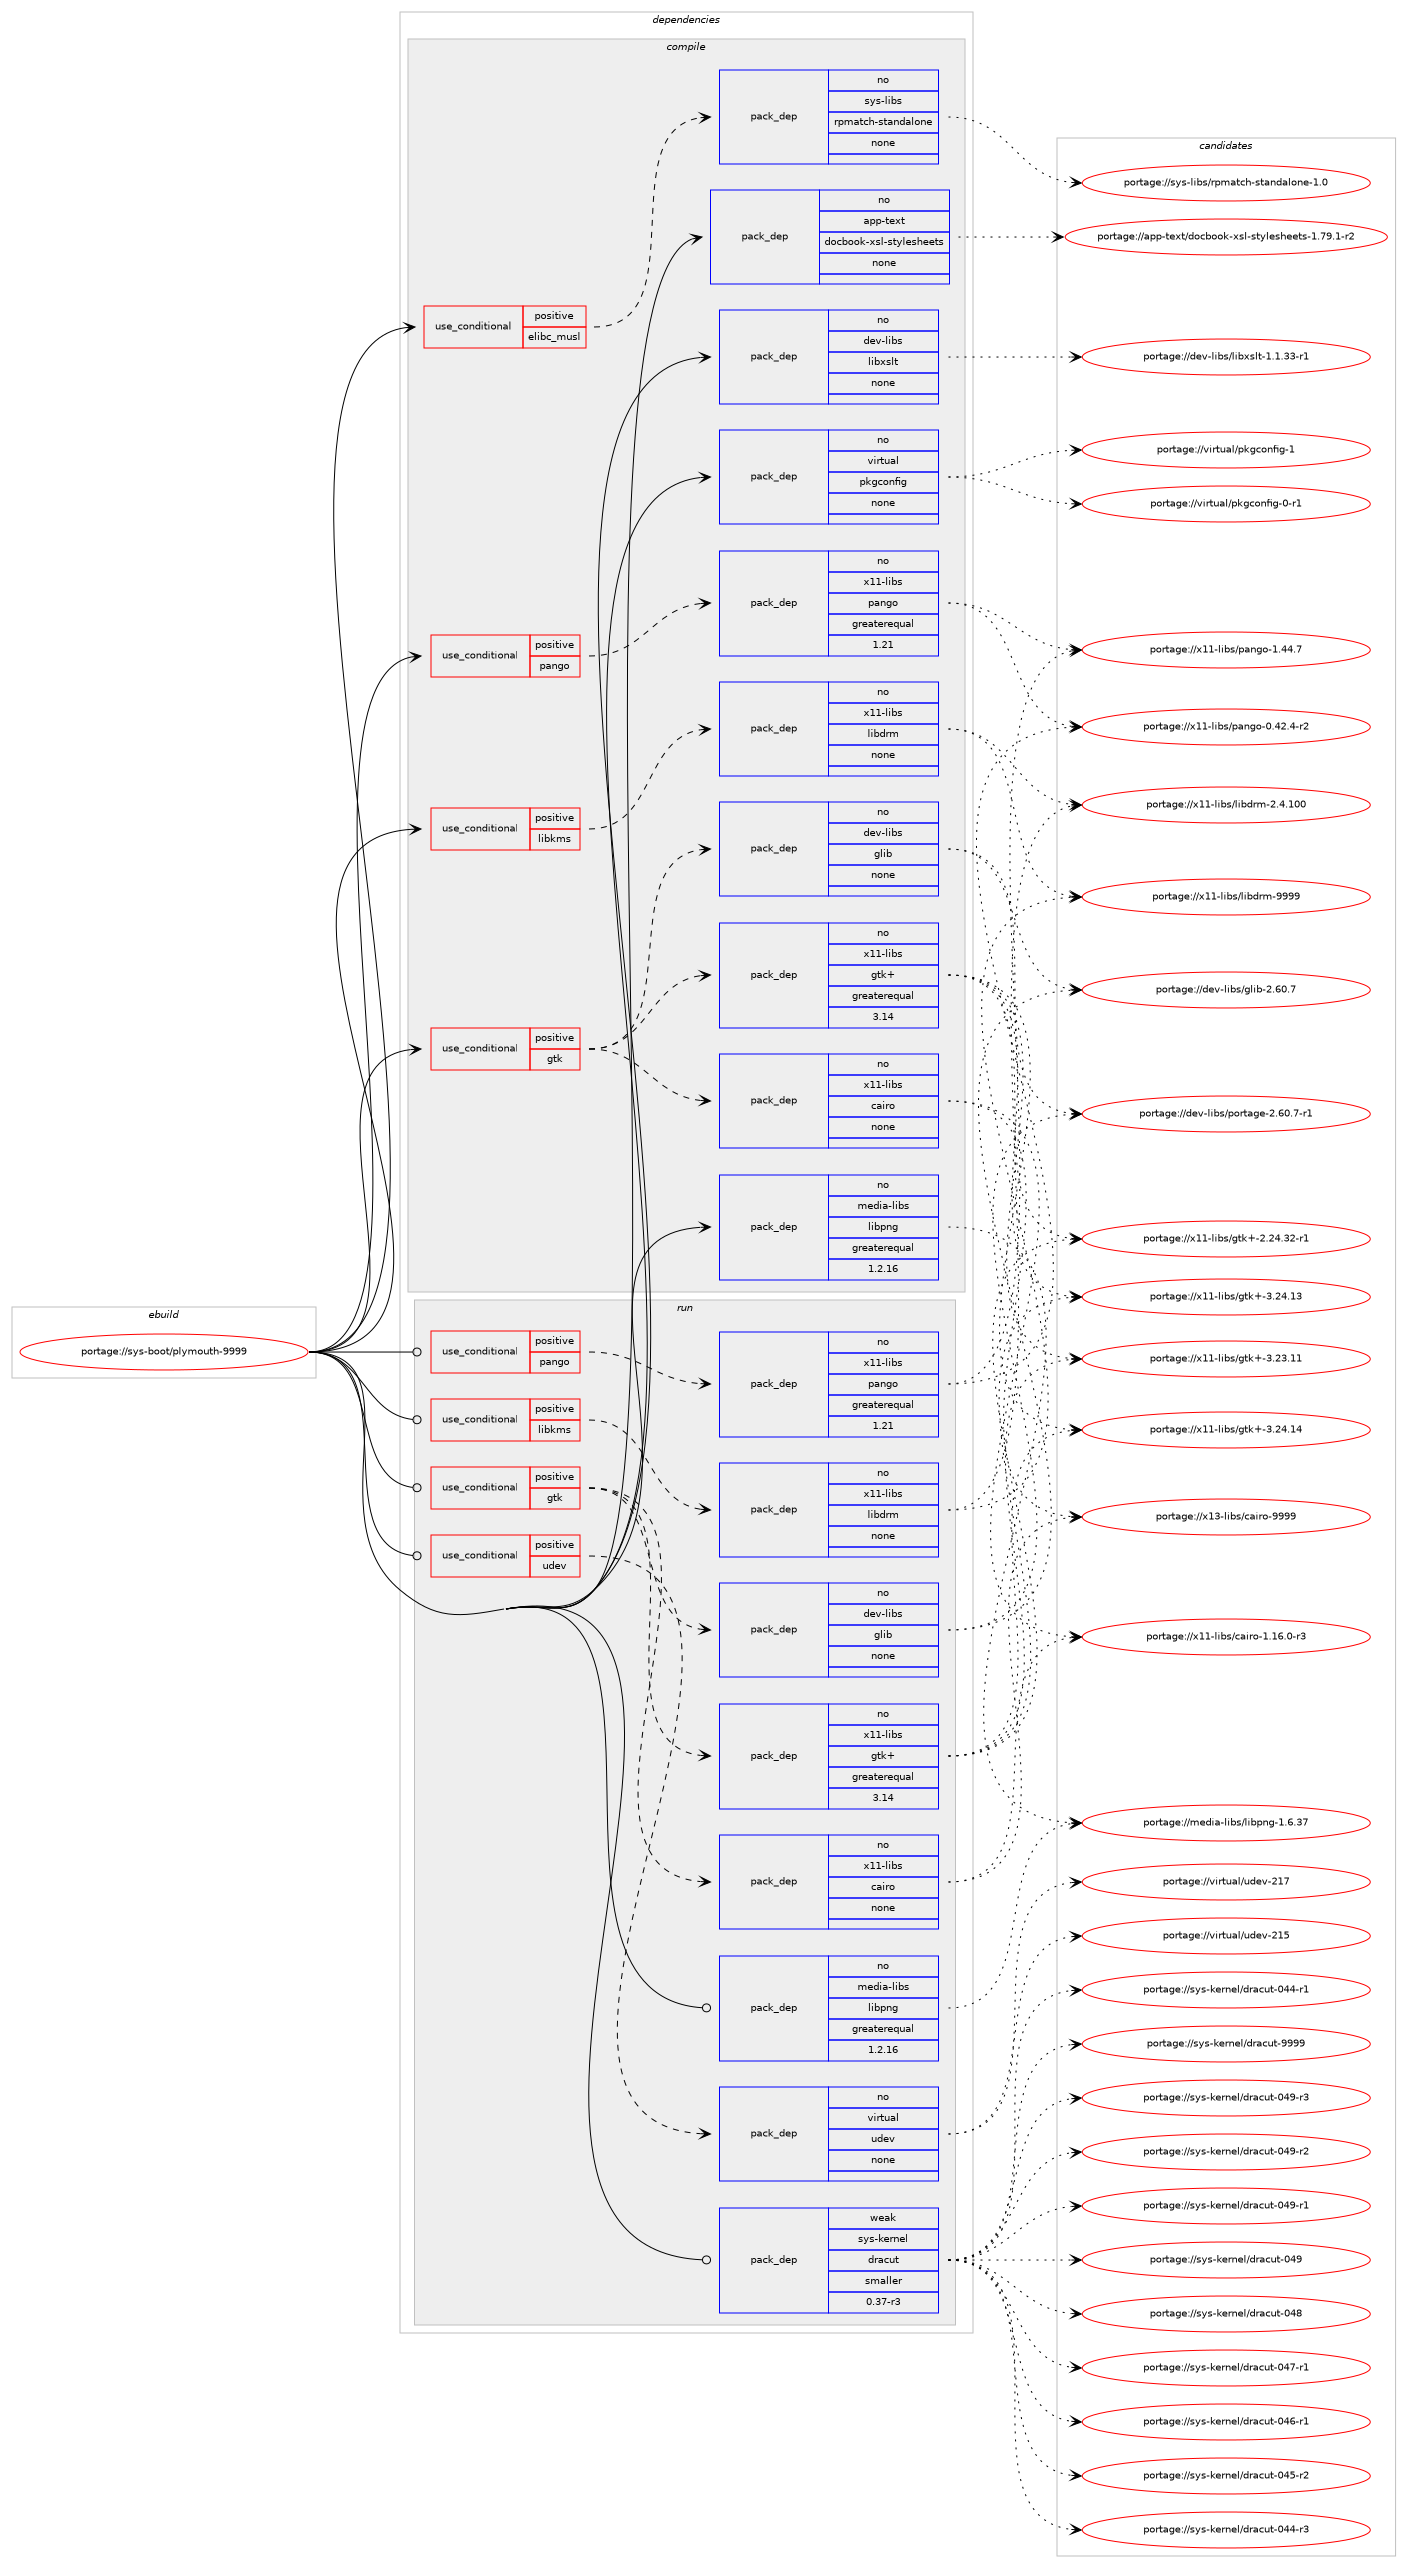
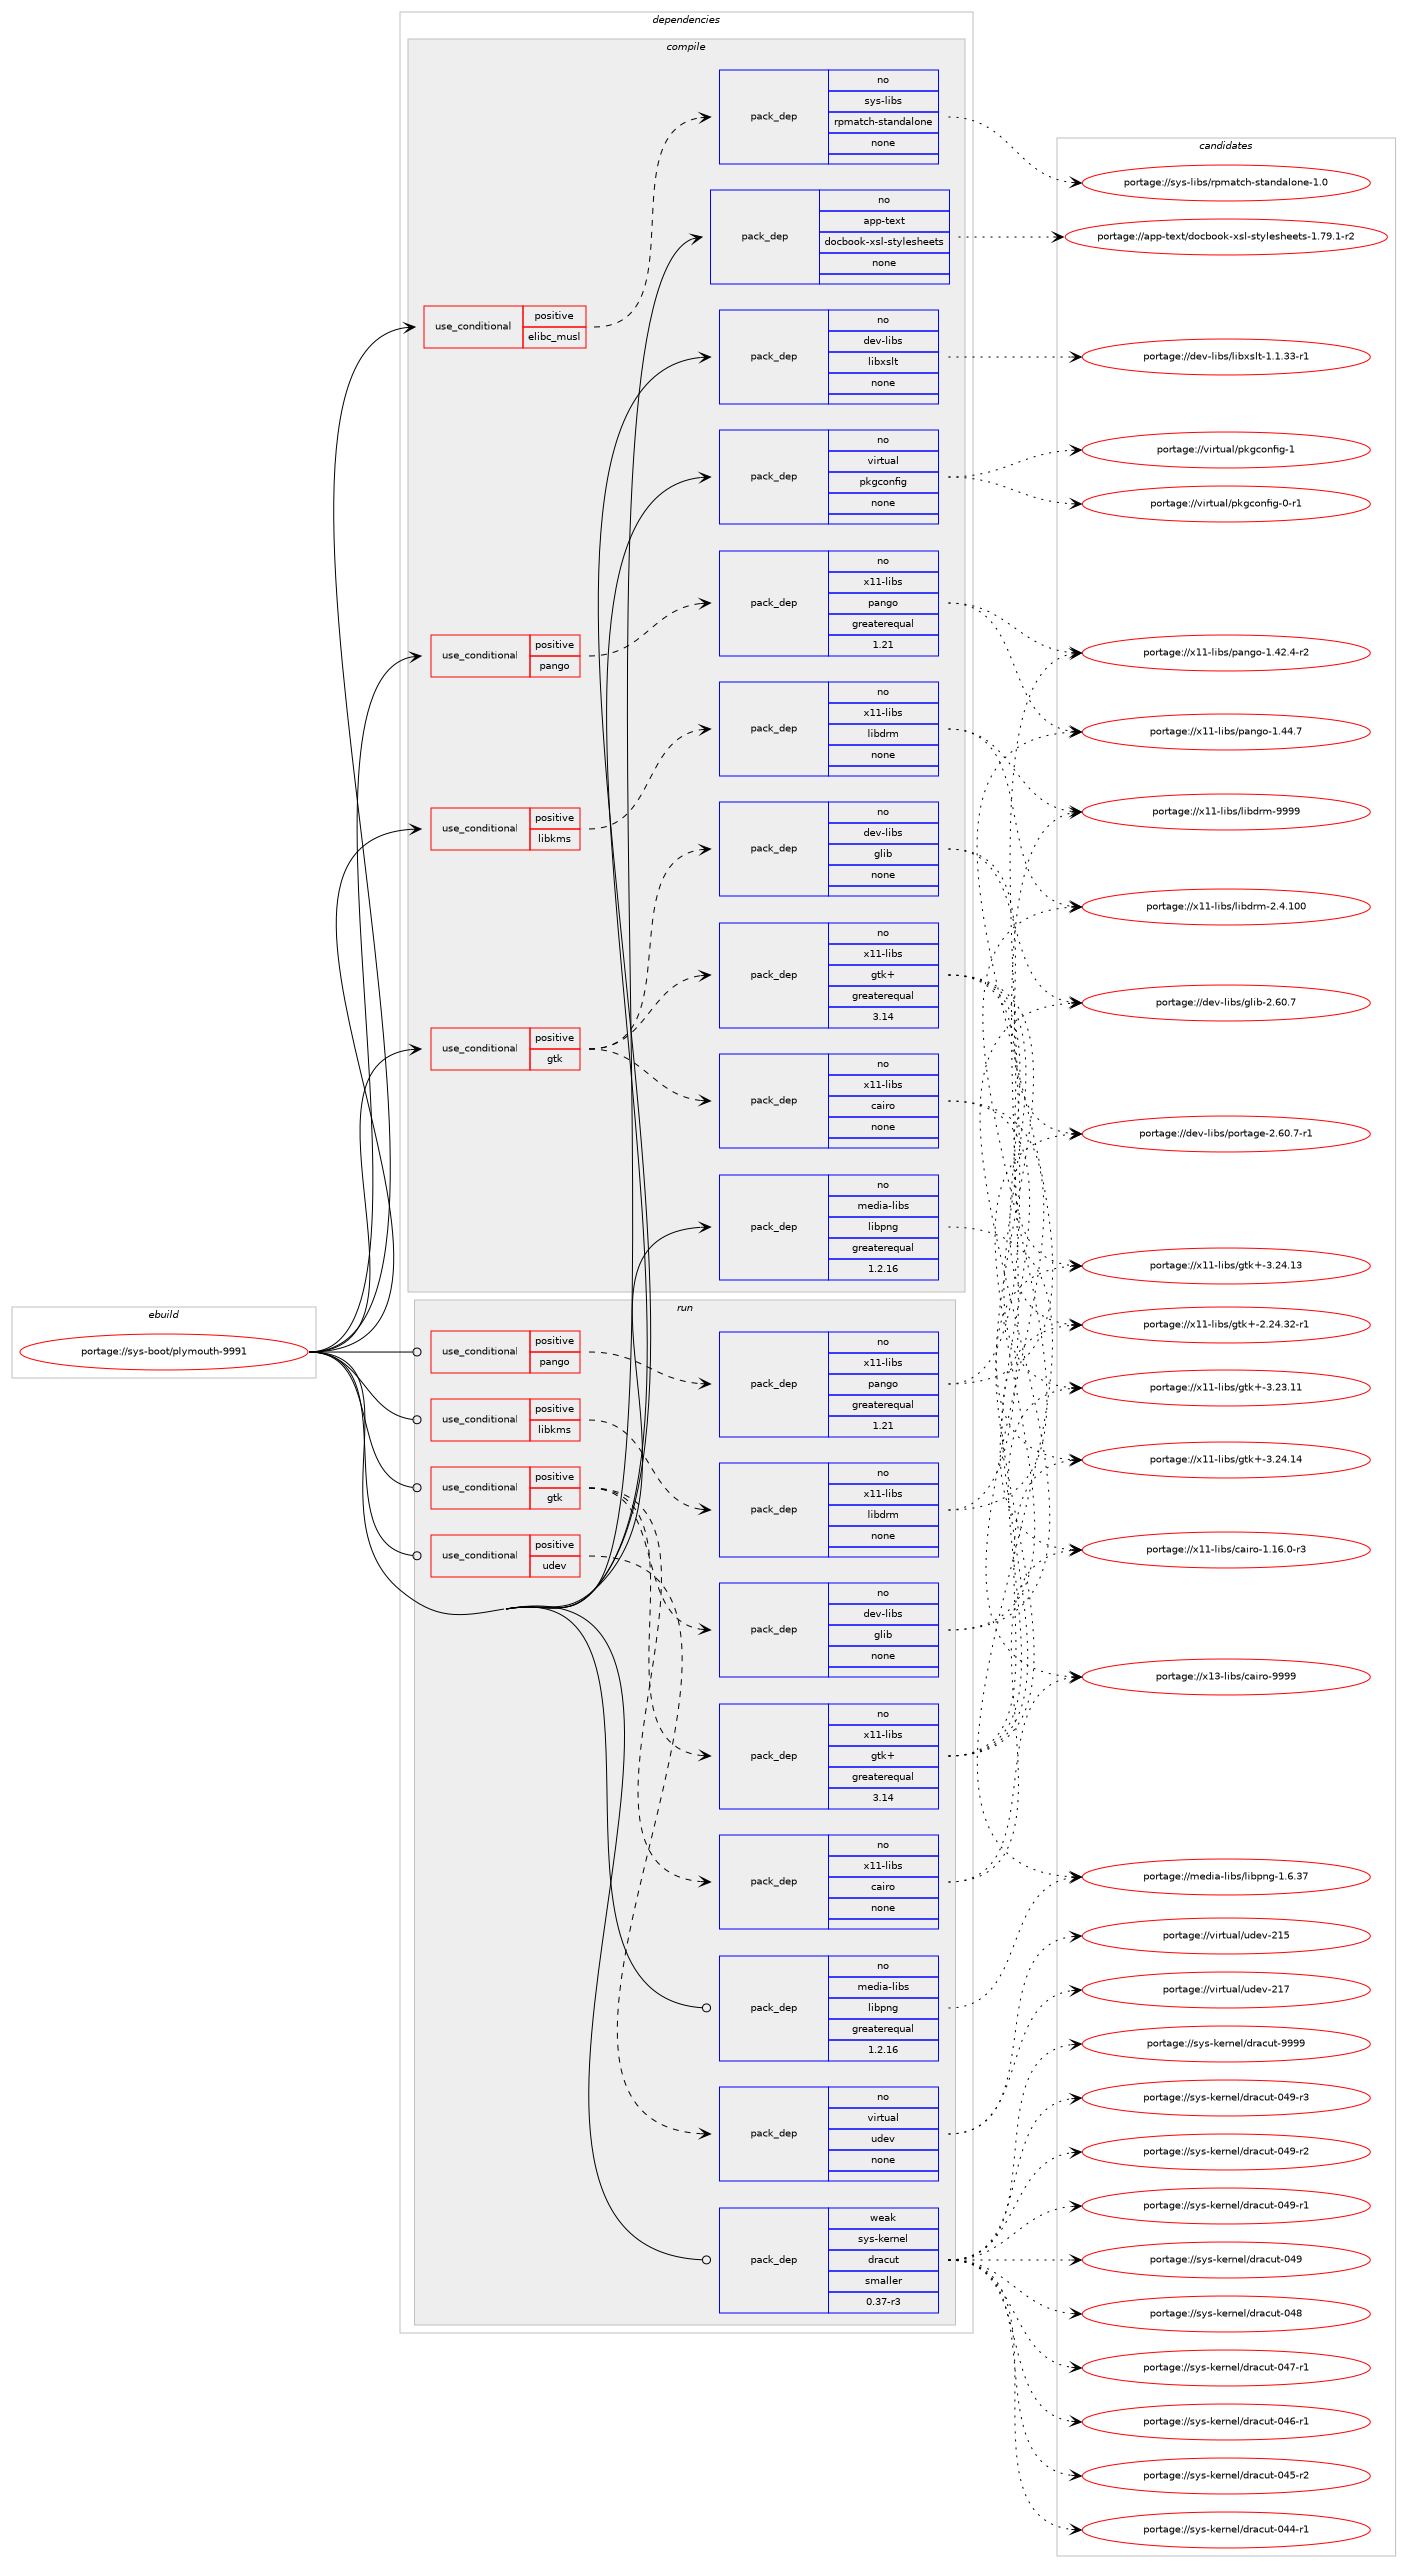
node "portage://x11-libs/pango-0.42.4-r2": label "portage://x11-libs/pango-0.42.4-r2" -> "portage://x11-libs/pango-1.42.4-r2"
node "portage://sys-boot/plymouth-9999": label "portage://sys-boot/plymouth-9999" -> "portage://sys-boot/plymouth-9991"
node "portage://sys-kernel/dracut-044-r3": removed
